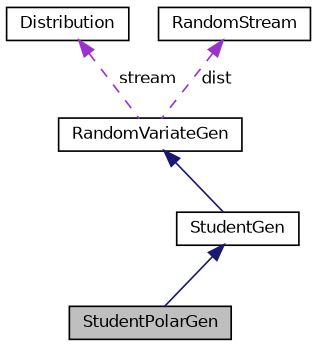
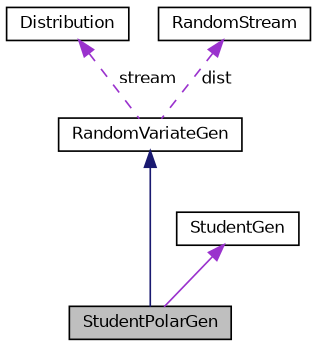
edge "StudentGen" -> "RandomVariateGen": now "StudentPolarGen" -> "RandomVariateGen"
edge "StudentPolarGen" -> "StudentGen": color midnightblue -> darkorchid3
